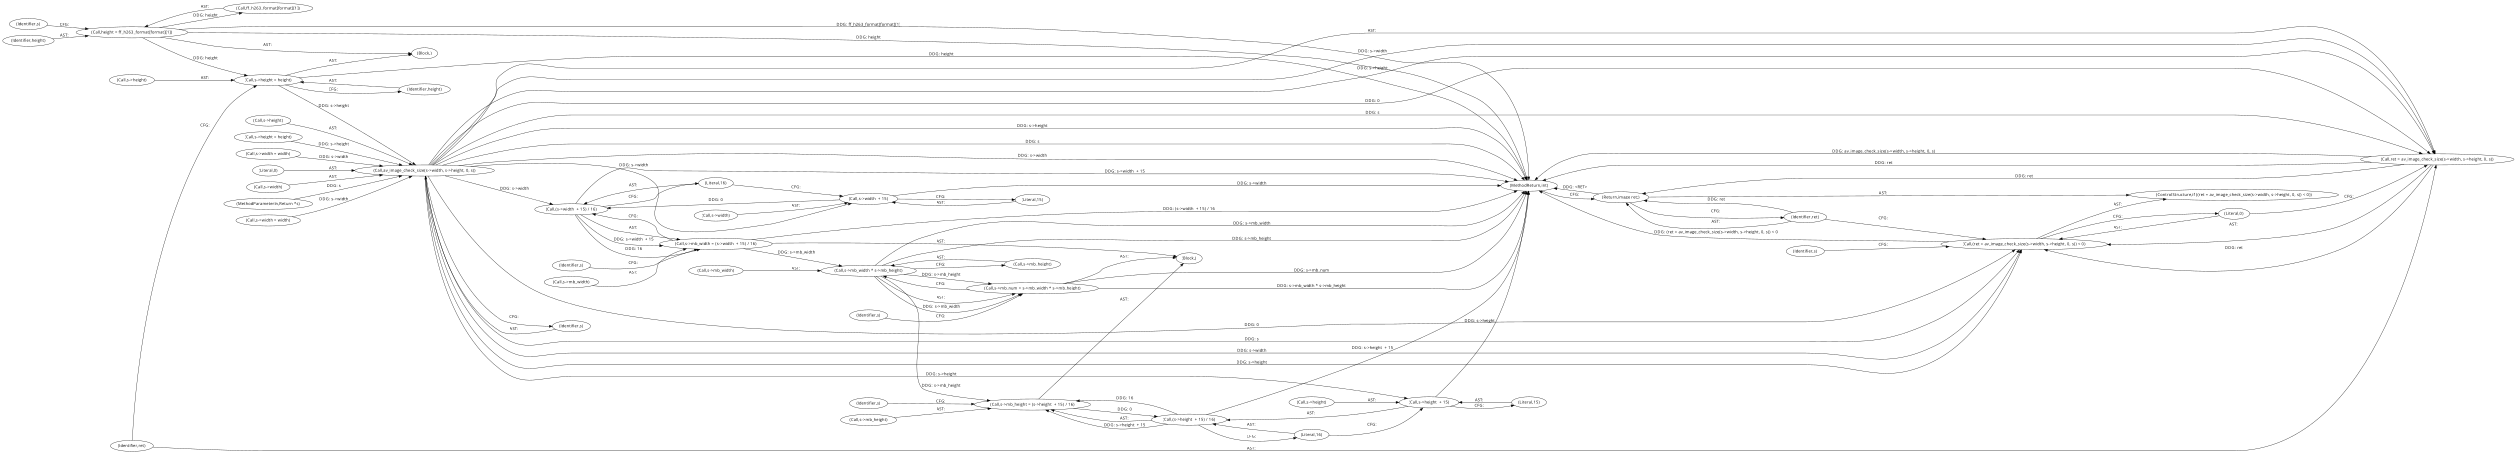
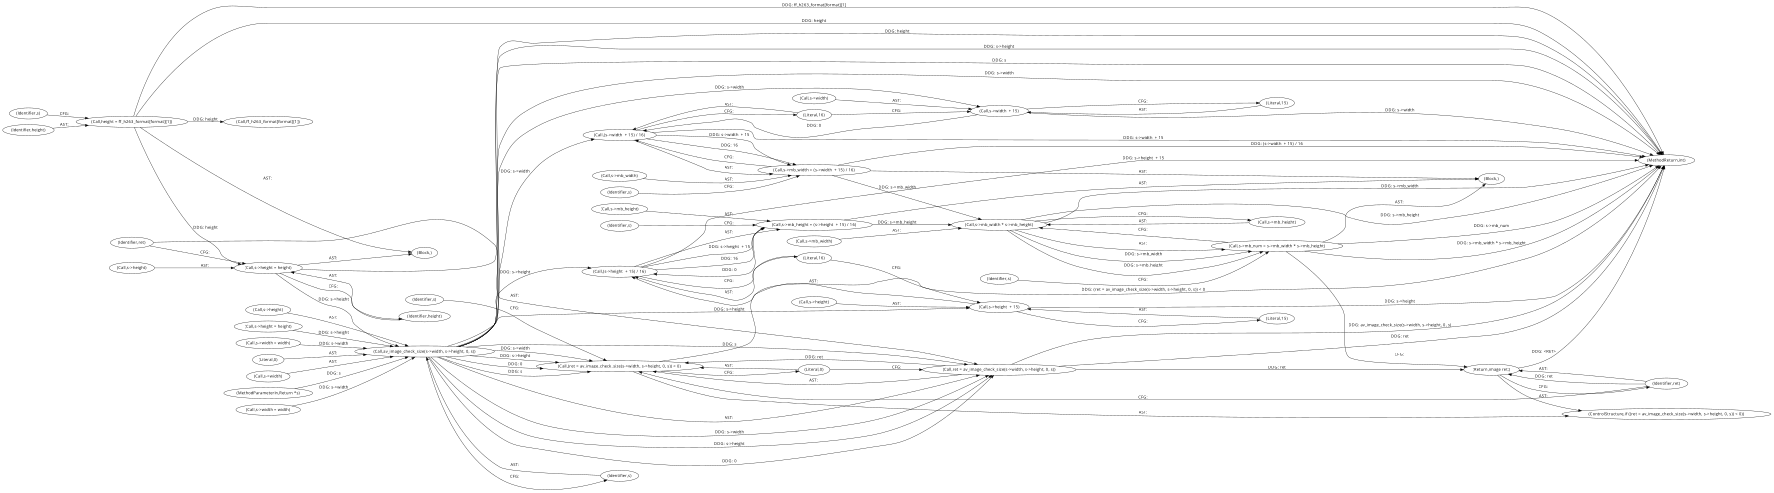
edge "(Call,ff_h263_format[format][1])" -> "(Call,height = ff_h263_format[format][1])": removed, label "AST:"
edge "(MethodReturn,int)" -> "(Return,image ret;)": now "(Call,s->mb_num = s->mb_width * s->mb_height)" -> "(Return,image ret;)"
edge "(Call,av_image_check_size(s->width, s->height, 0, s))" -> "(Call,(s->height  + 15) / 16)": added, label "DDG: s->height"
edge "(Call,s->mb_width * s->mb_height)" -> "(Call,s->mb_height = (s->height  + 15) / 16)": reversed
